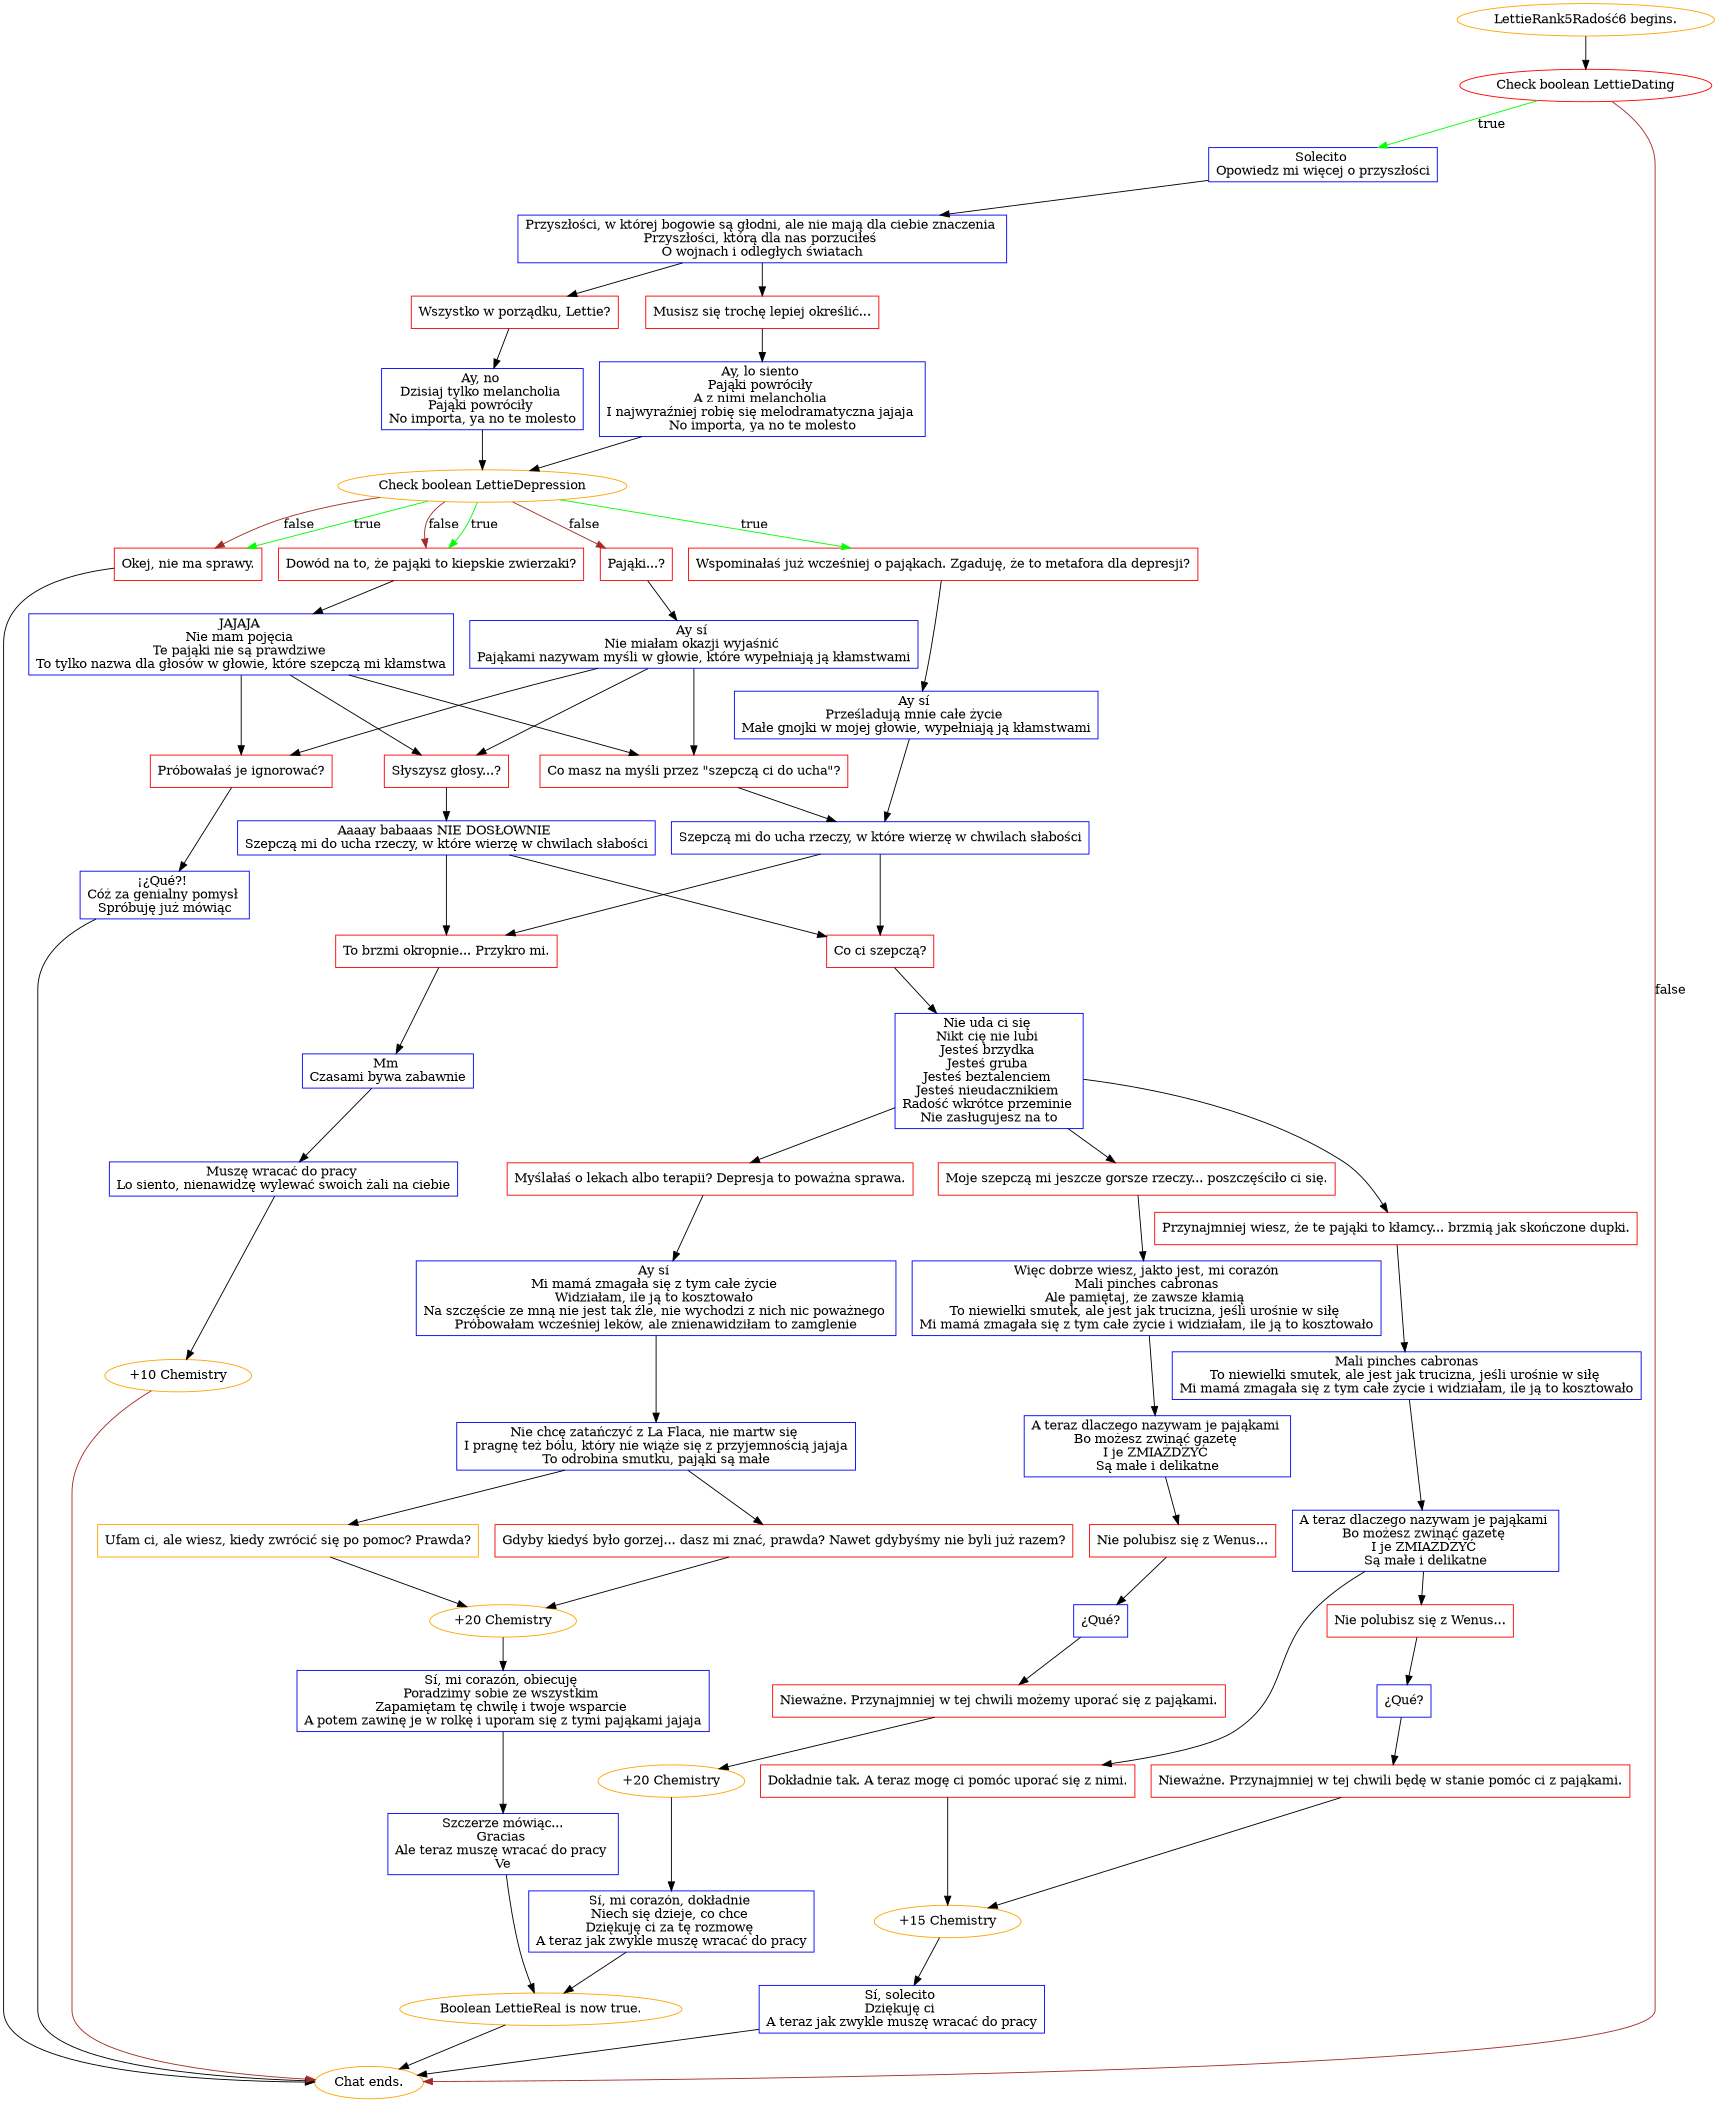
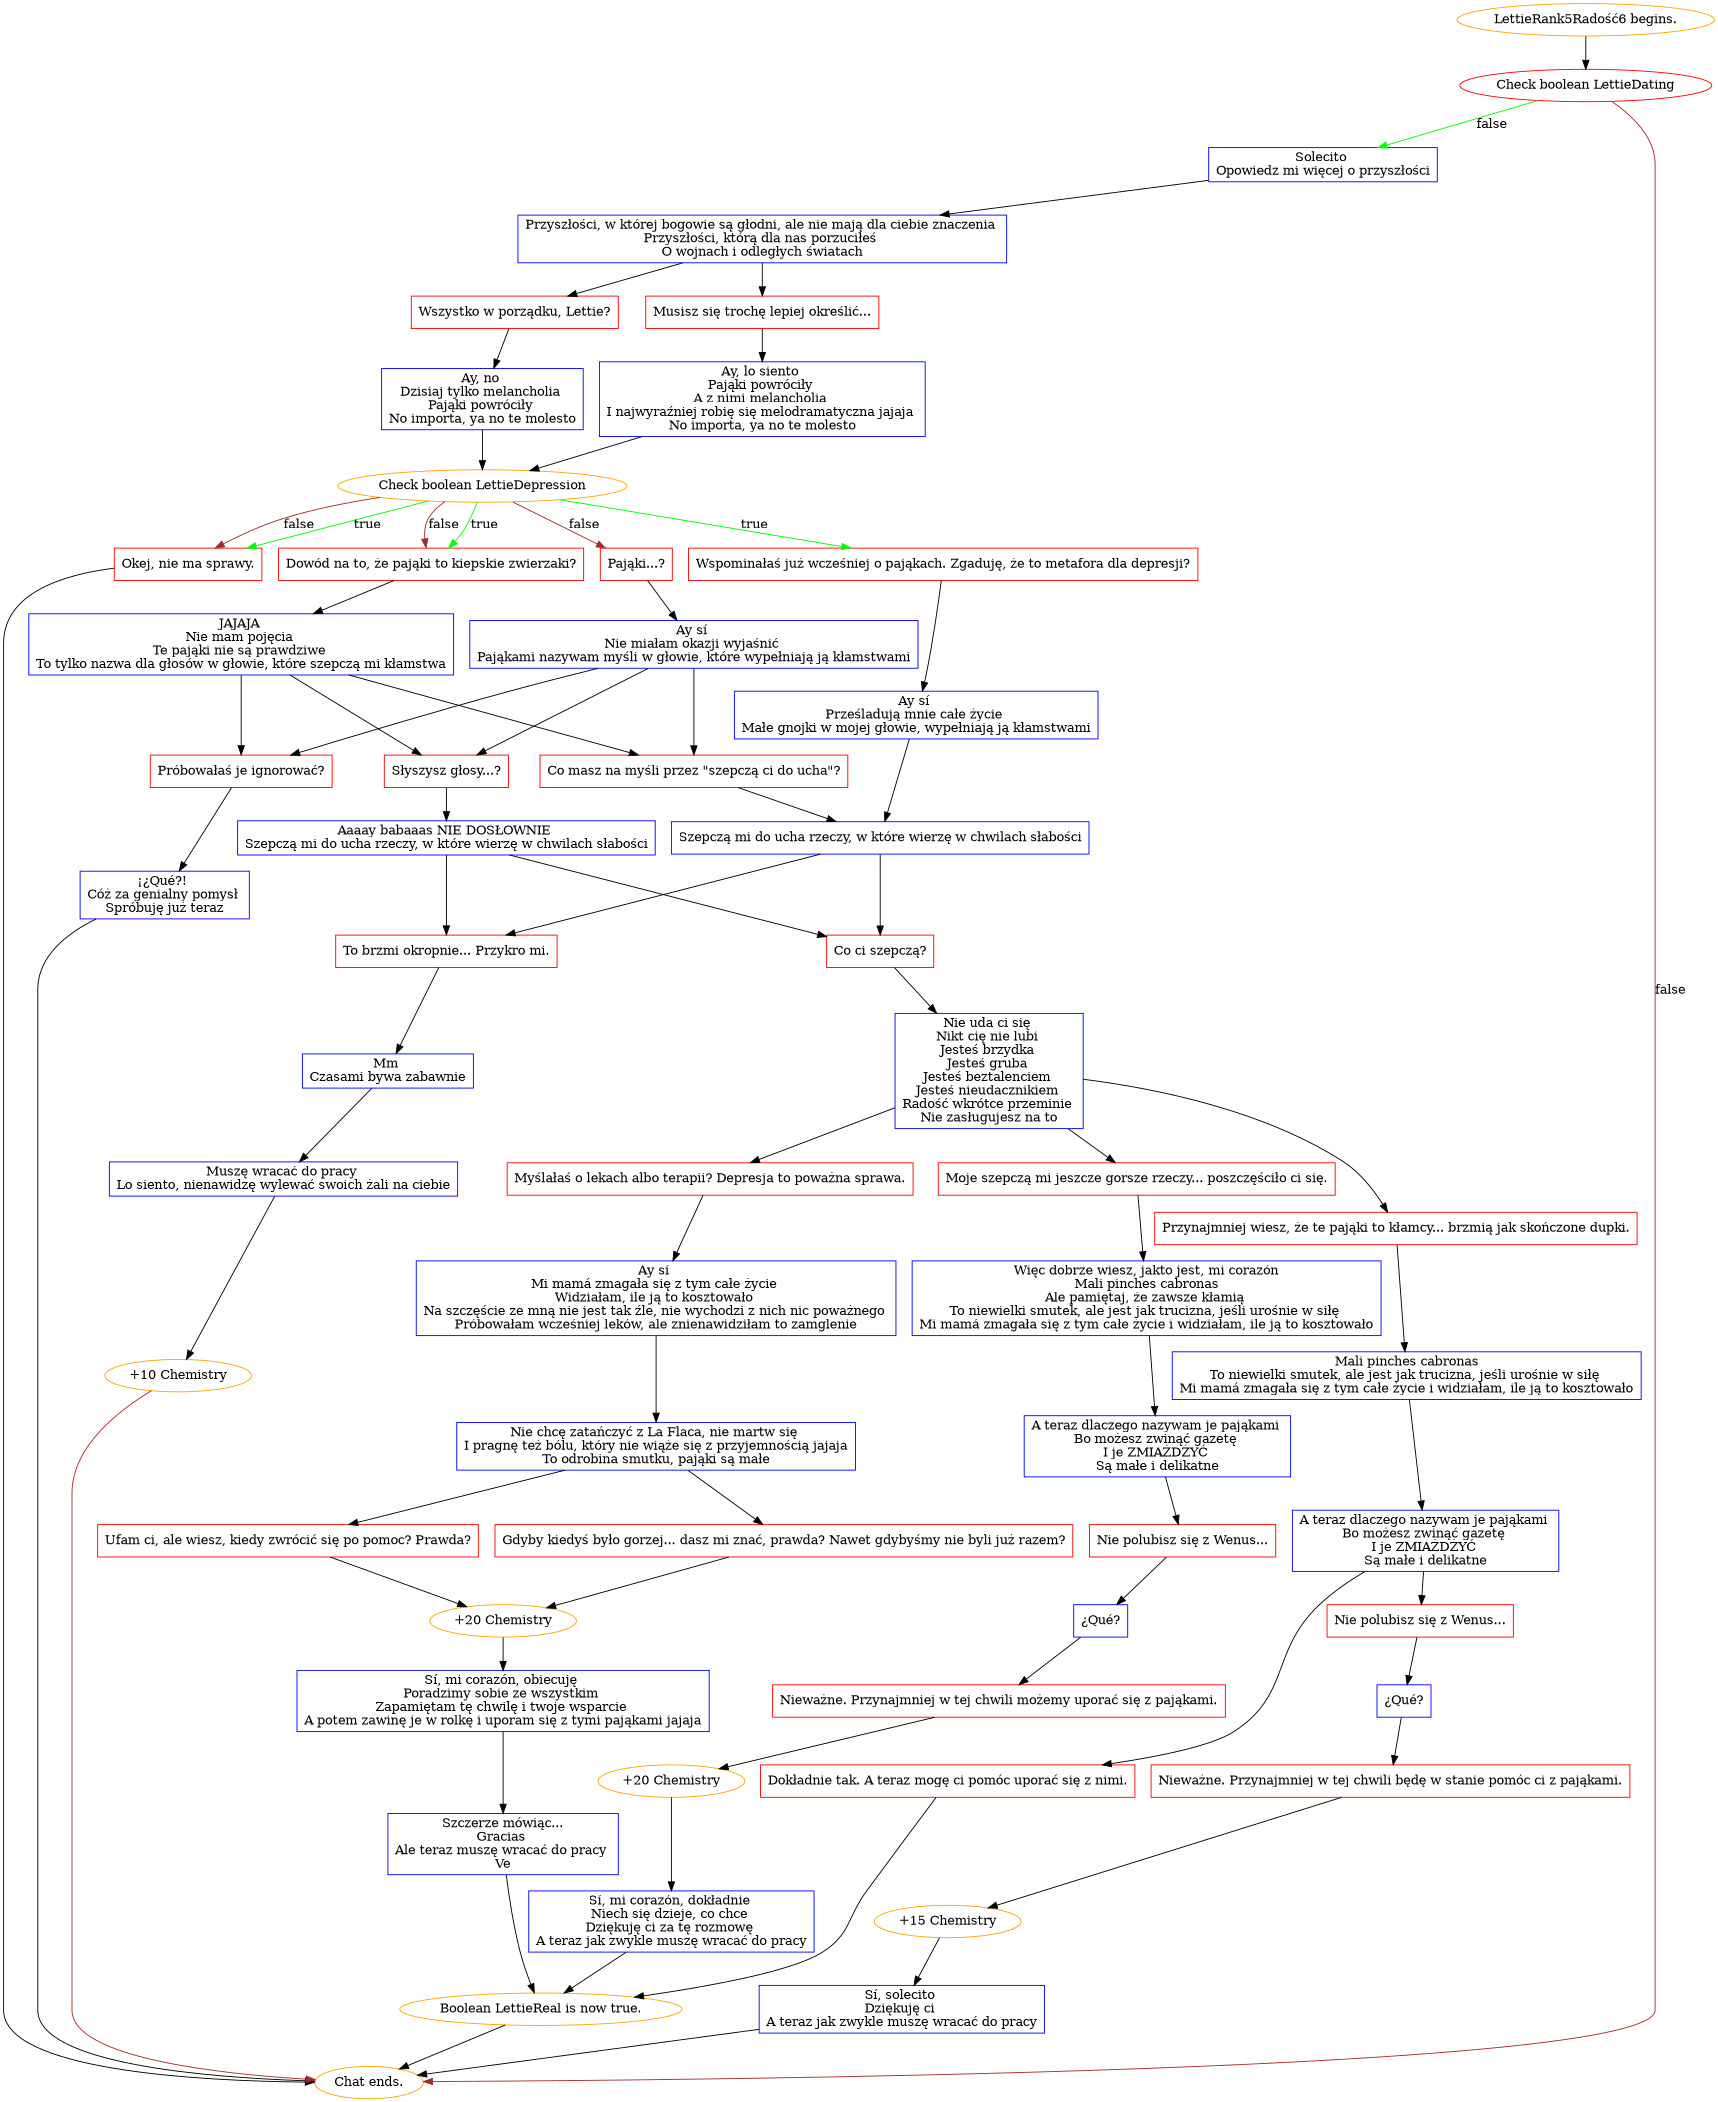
edge "Check boolean LettieDating" -> "Solecito Opowiedz mi więcej o przyszłości": label "true" -> "false"
node "¡¿Qué?! Cóż za genialny pomysł Spróbuję już mówiąc": label "¡¿Qué?! Cóż za genialny pomysł Spróbuję już mówiąc" -> "¡¿Qué?! Cóż za genialny pomysł Spróbuję już teraz"
node "Ufam ci, ale wiesz, kiedy zwrócić się po pomoc? Prawda?": color orange -> red
edge "Dokładnie tak. A teraz mogę ci pomóc uporać się z nimi." -> "+15 Chemistry": now "Dokładnie tak. A teraz mogę ci pomóc uporać się z nimi." -> "Boolean LettieReal is now true."
